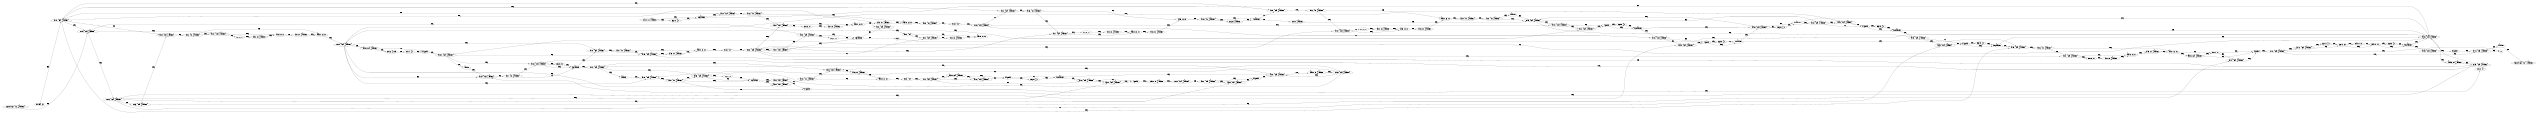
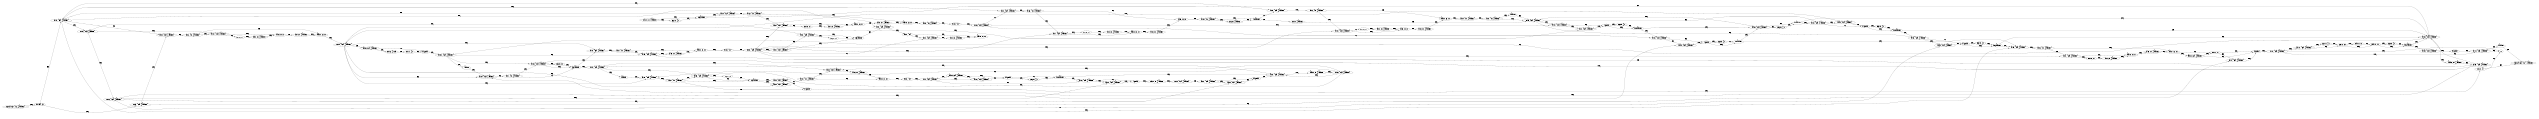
node "nop": removed
edge "mov w0 , # 4" -> "ret": added, label "DFG"
edge "mov w0 , # 4" -> "ldp x29 , x30 , [ sp ] , # address": added, label "CFG"
edge "stp x29 , x30 , [ sp , #- address ]!" -> "str x1 , [ x29 , # address ]": now "stp x29 , x30 , [ sp , #- address ]!" -> "mov x29 , sp"
edge "str x2 , [ x29 , # address ]" -> "str x3 , [ x29 , # address ]": now "mov x29 , sp" -> "str x3 , [ x29 , # address ]"
